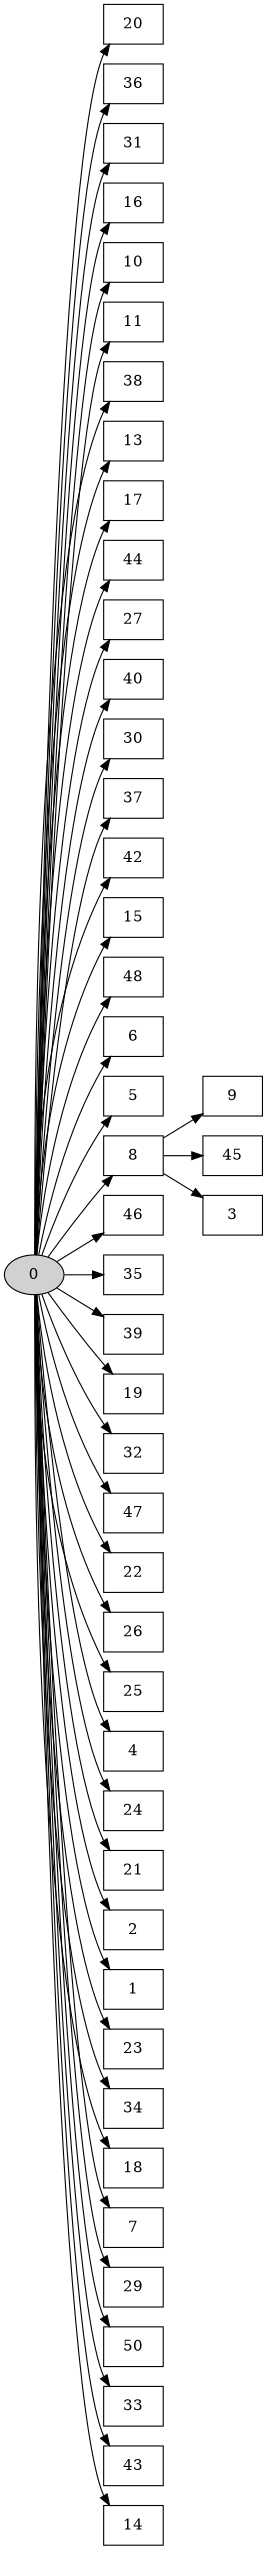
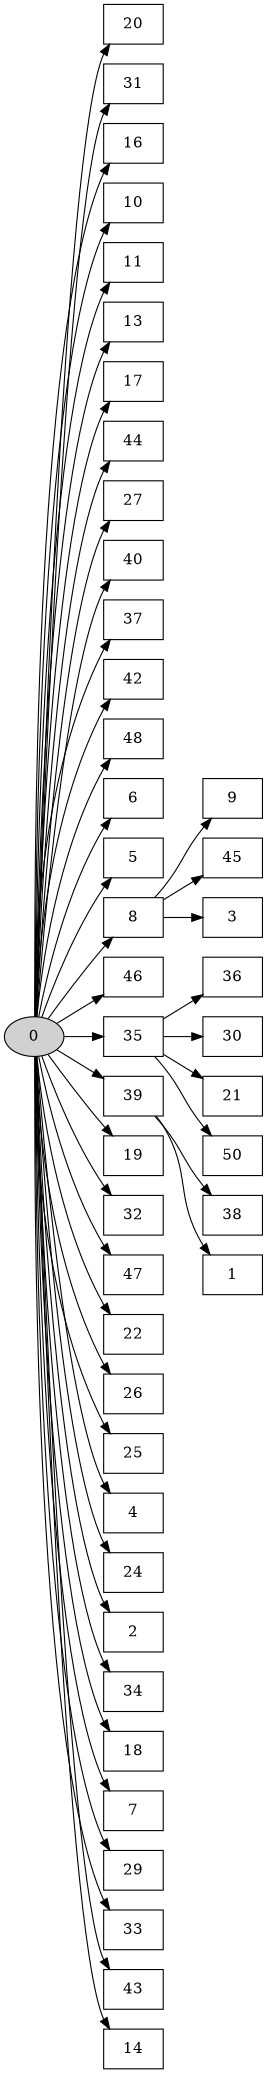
edge "0" -> "36": now "35" -> "36"
edge "0" -> "38": now "39" -> "38"
node "15": removed
edge "0" -> "30": now "35" -> "30"
edge "0" -> "21": now "35" -> "21"
edge "0" -> "1": now "39" -> "1"
edge "0" -> "50": now "35" -> "50"
node "23": removed
